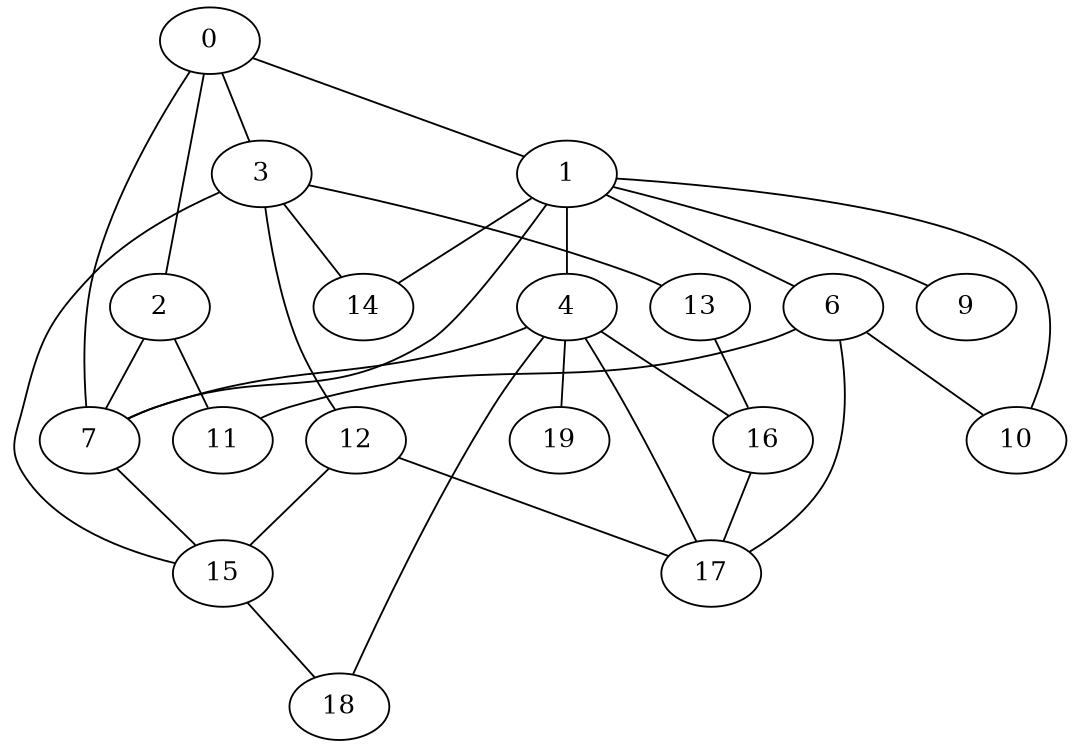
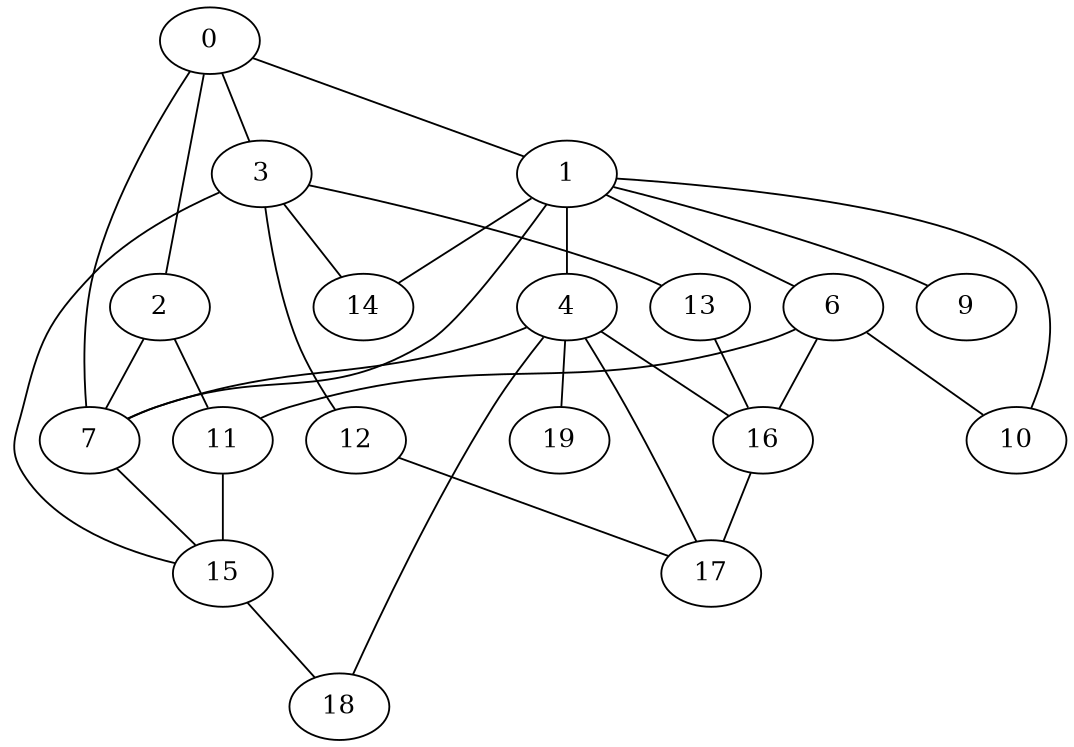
edge "6" -- "17": now "6" -- "16"
edge "12" -- "15": now "11" -- "15"
